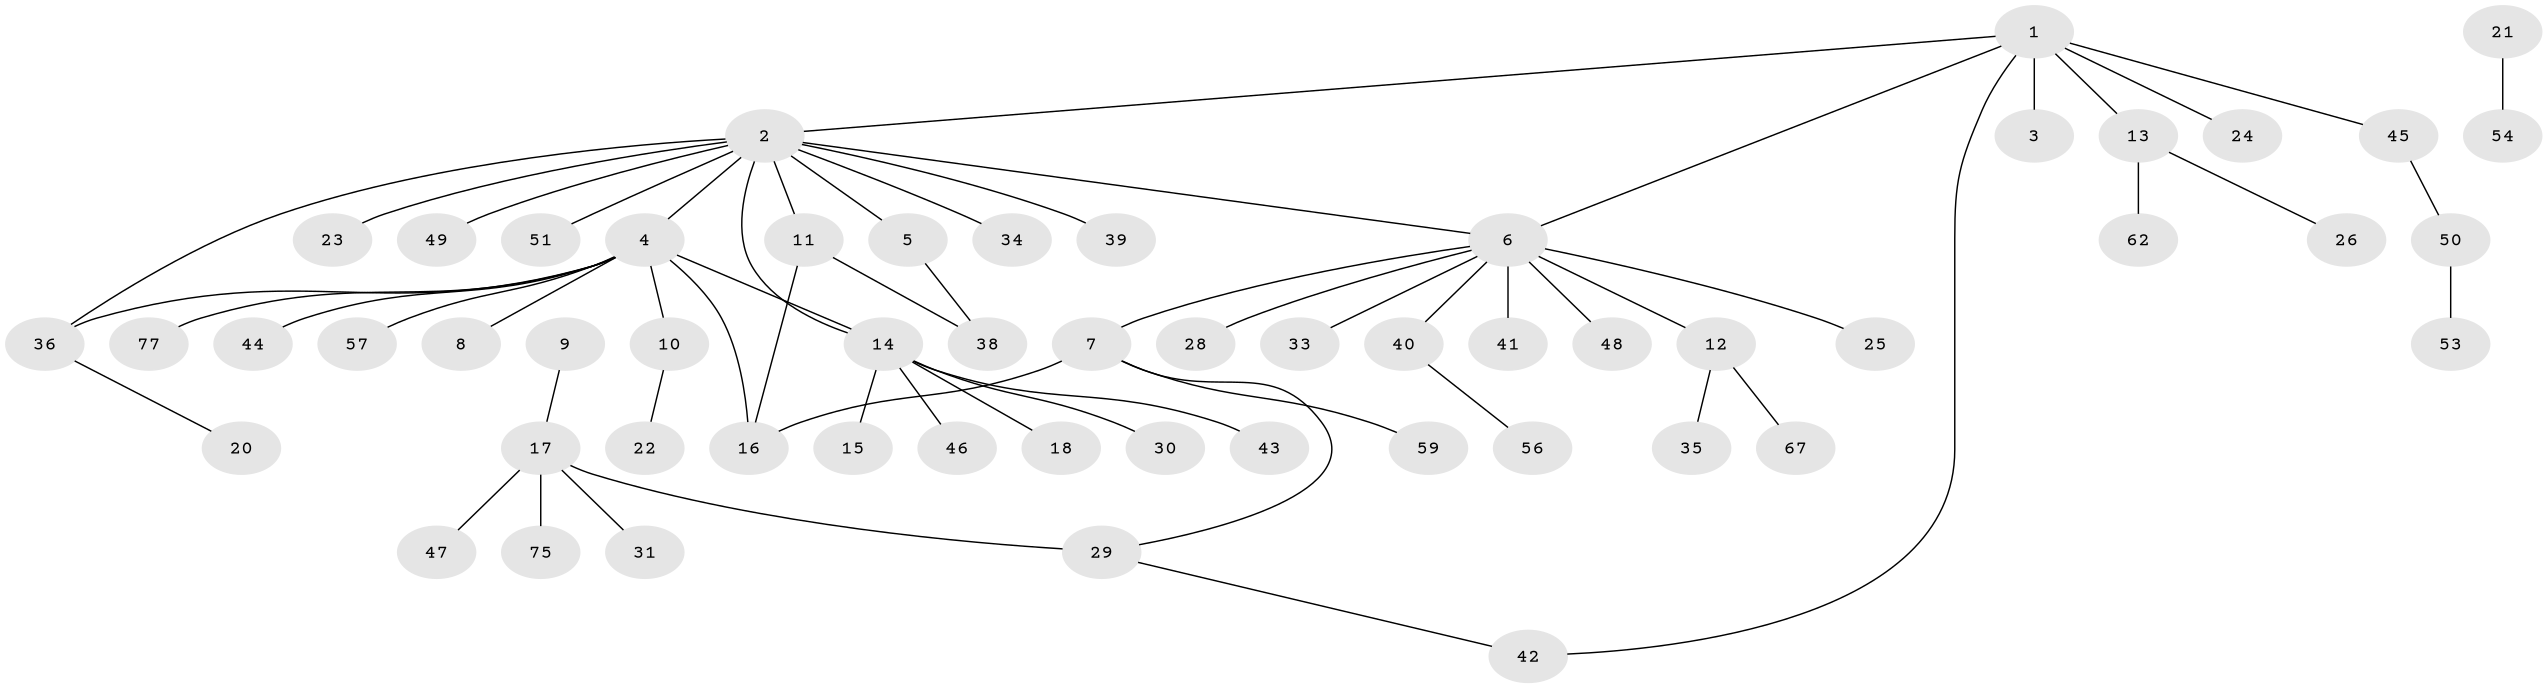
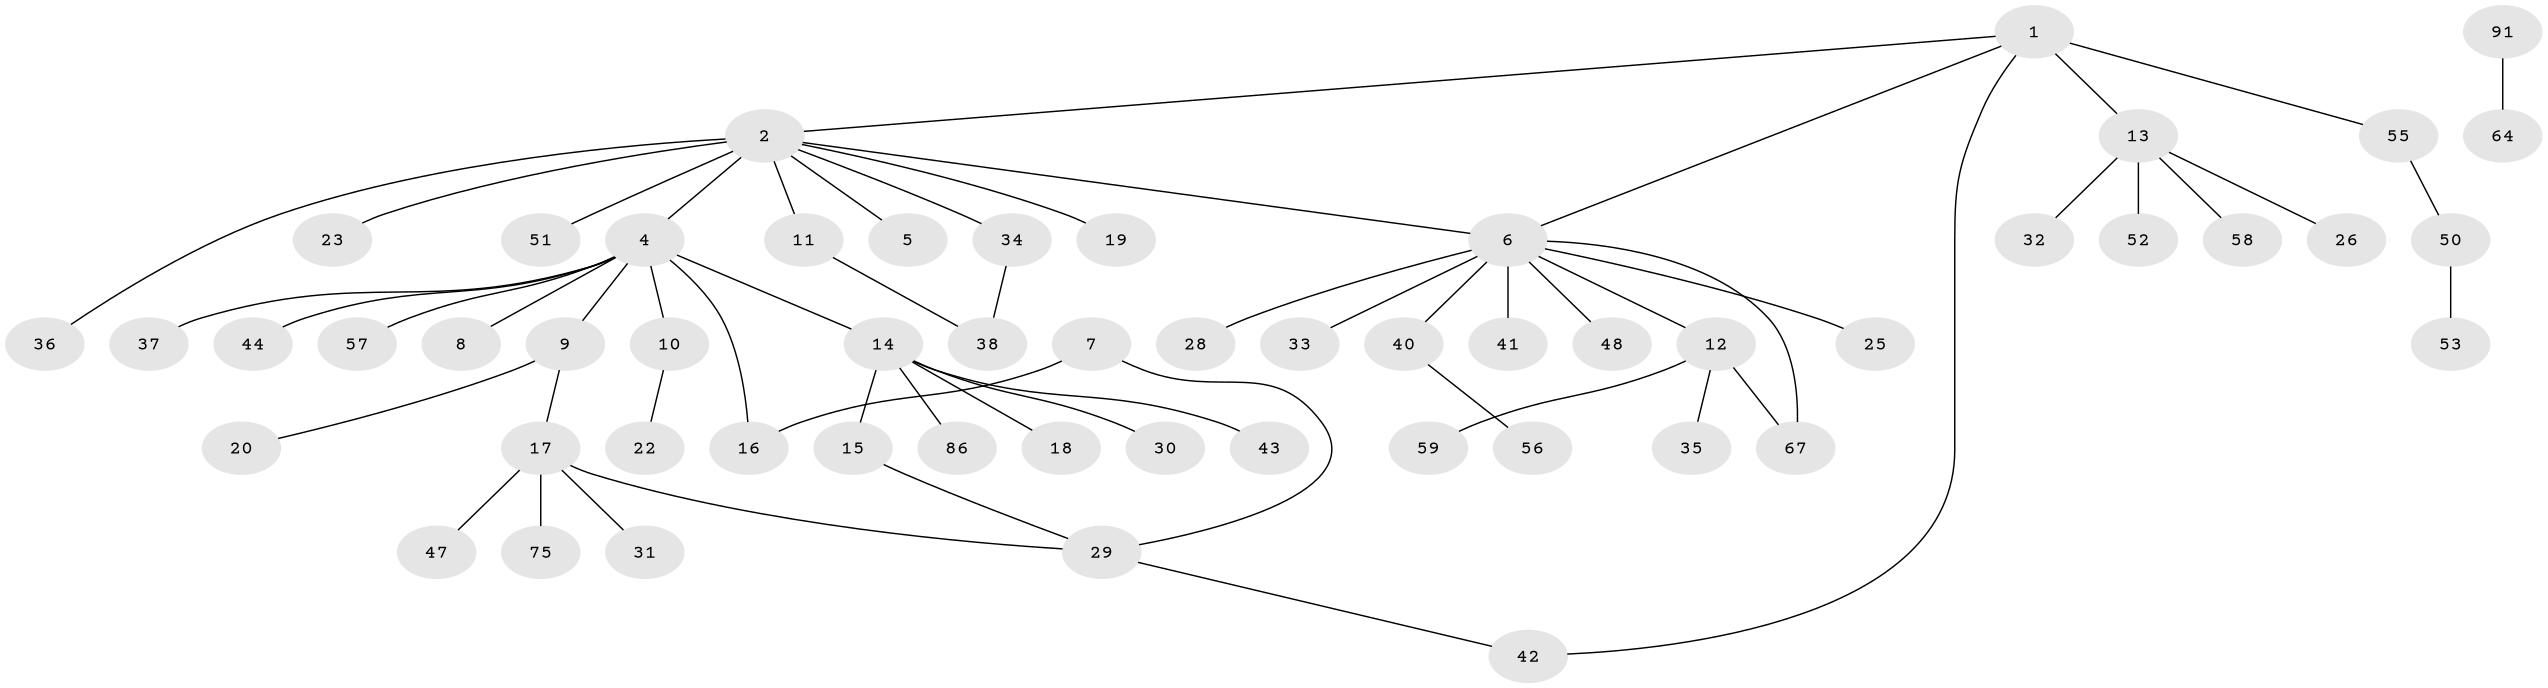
node "21": label "21" -> "91"
node "3": removed
node "24": removed
node "45": label "45" -> "55"
node "54": label "54" -> "64"
node "49": removed
node "39": label "39" -> "19"
node "32": added
node "62": label "62" -> "52"
node "58": added
edge "2" -- "14": removed
edge "6" -- "7": now "6" -- "67"
edge "4" -- "36": now "4" -- "9"
edge "5" -- "38": now "34" -- "38"
node "77": label "77" -> "37"
edge "11" -- "16": removed
edge "36" -- "20": now "9" -- "20"
edge "7" -- "59": now "12" -- "59"
node "46": label "46" -> "86"
edge "15" -- "29": added
